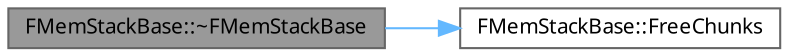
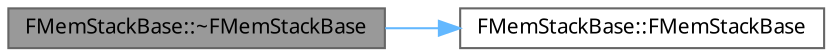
node "FMemStackBase::FreeChunks": label "FMemStackBase::FreeChunks" -> "FMemStackBase::FMemStackBase"
